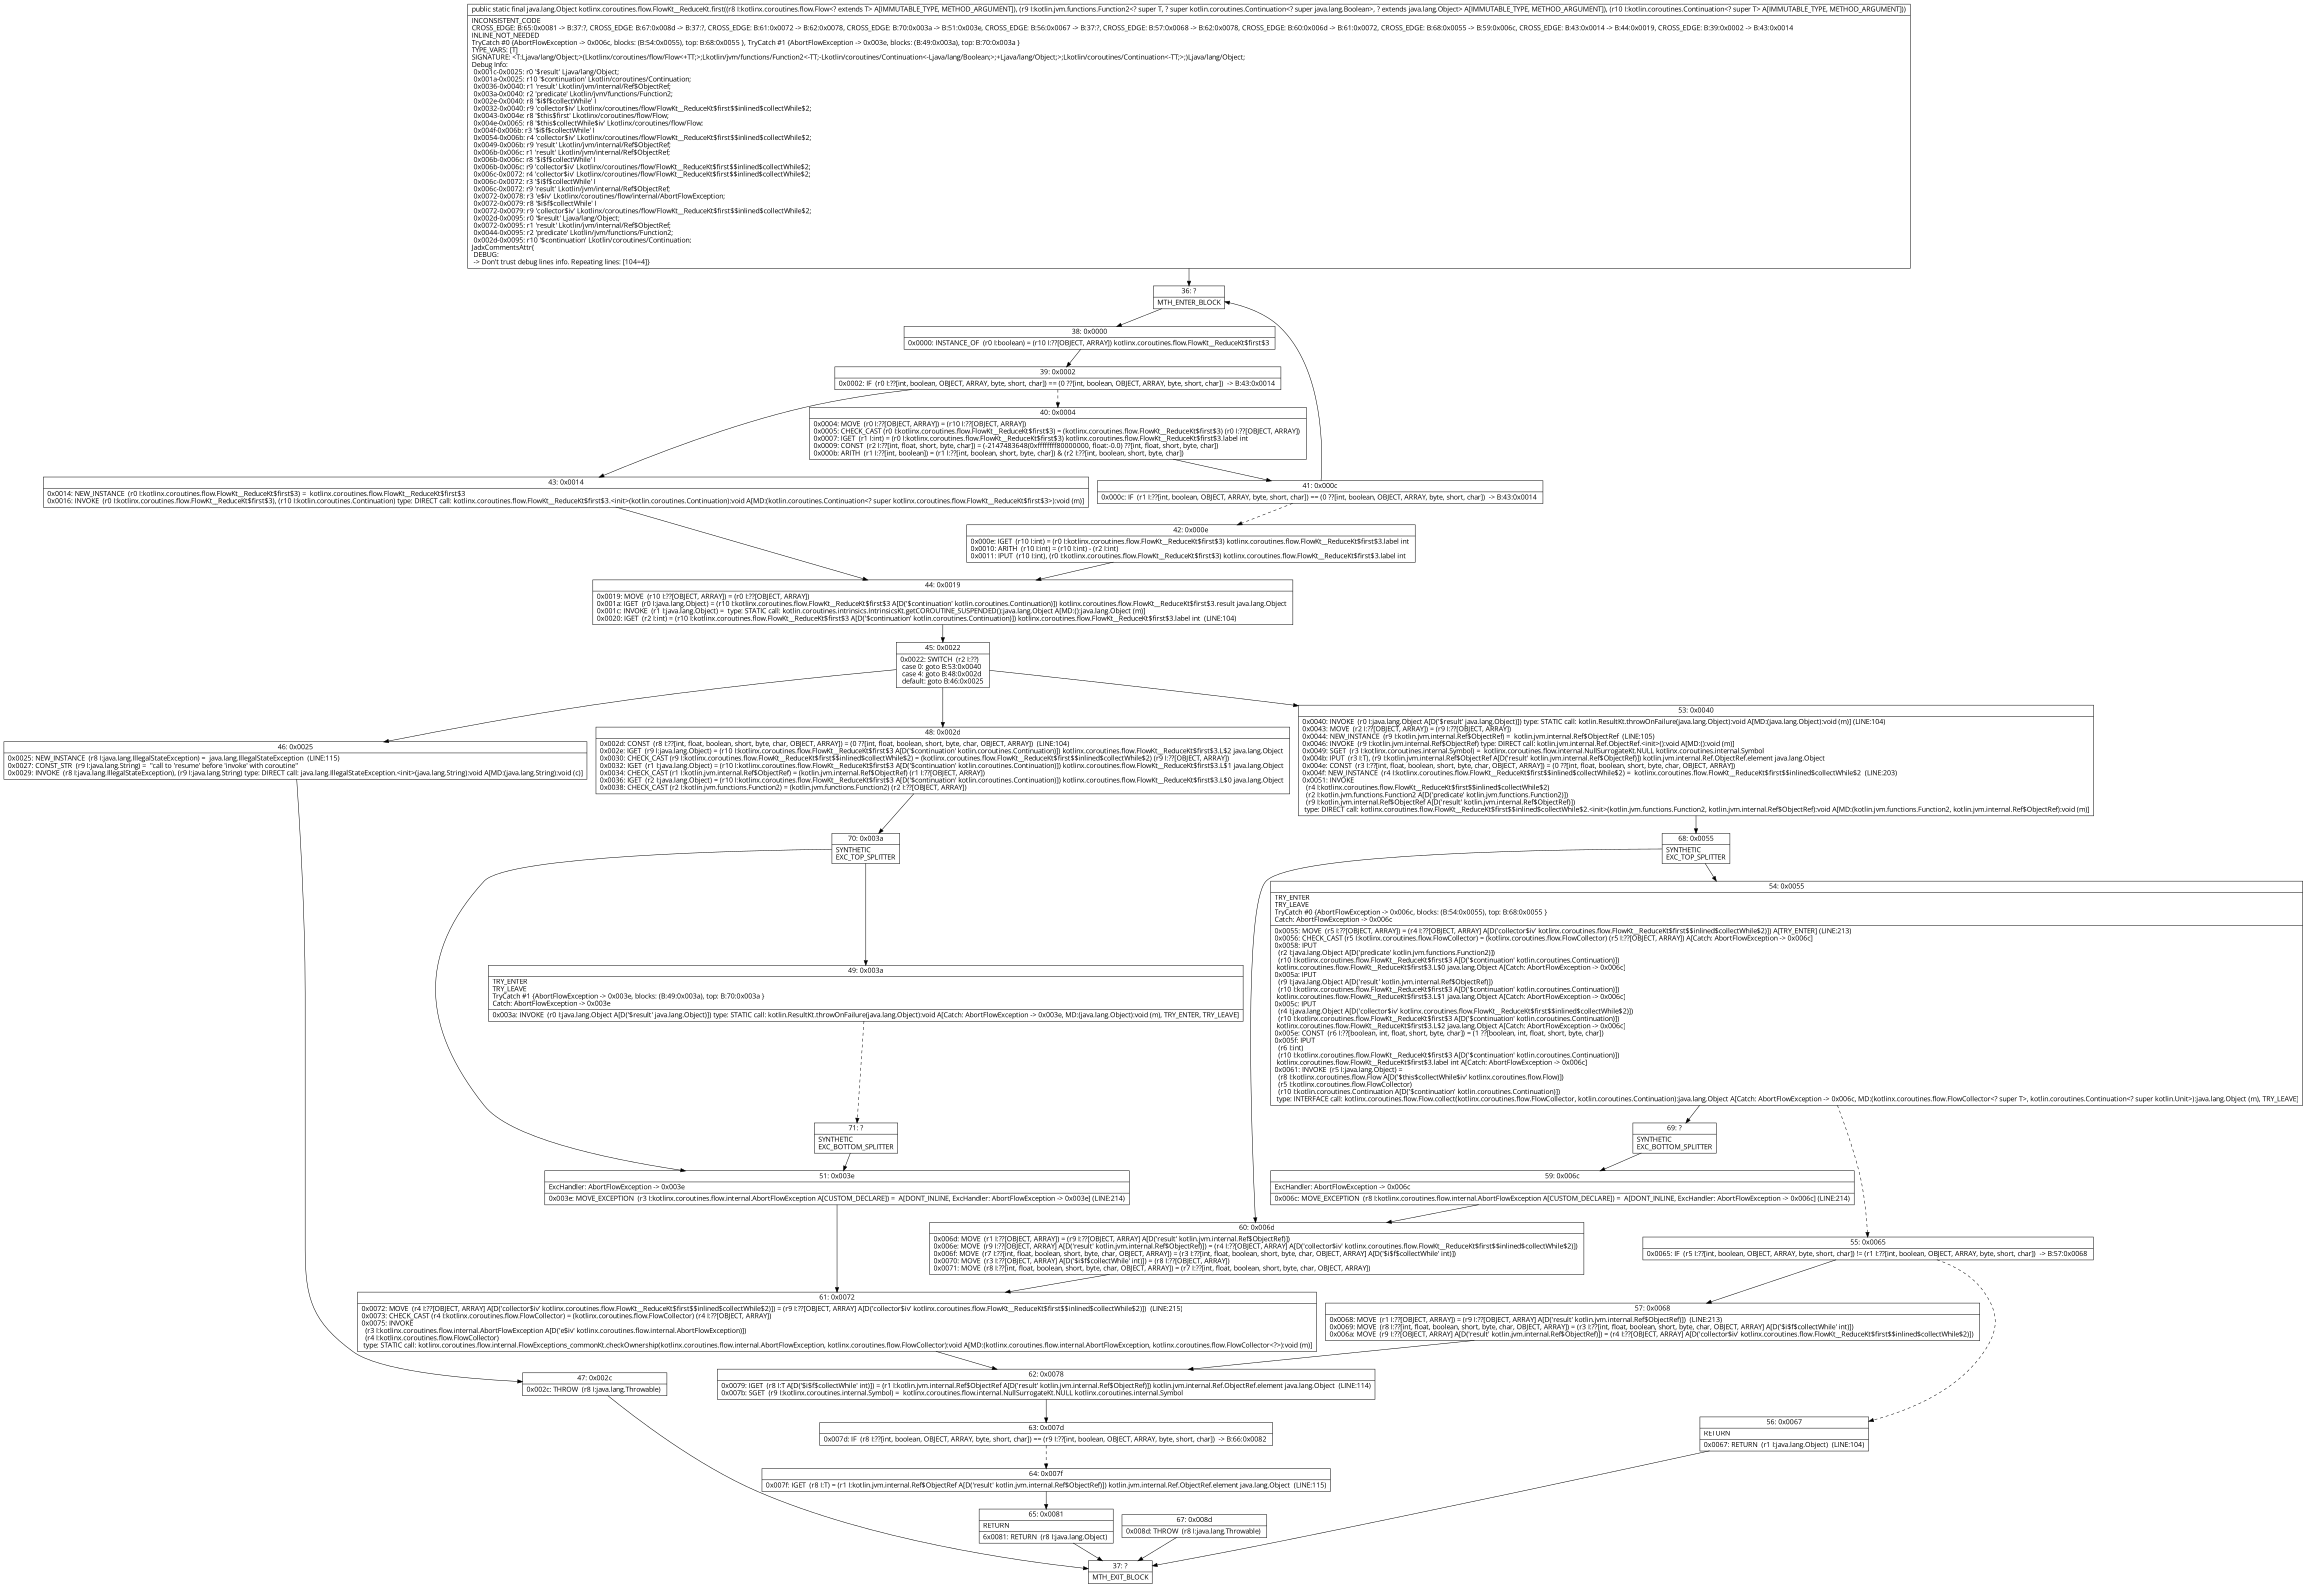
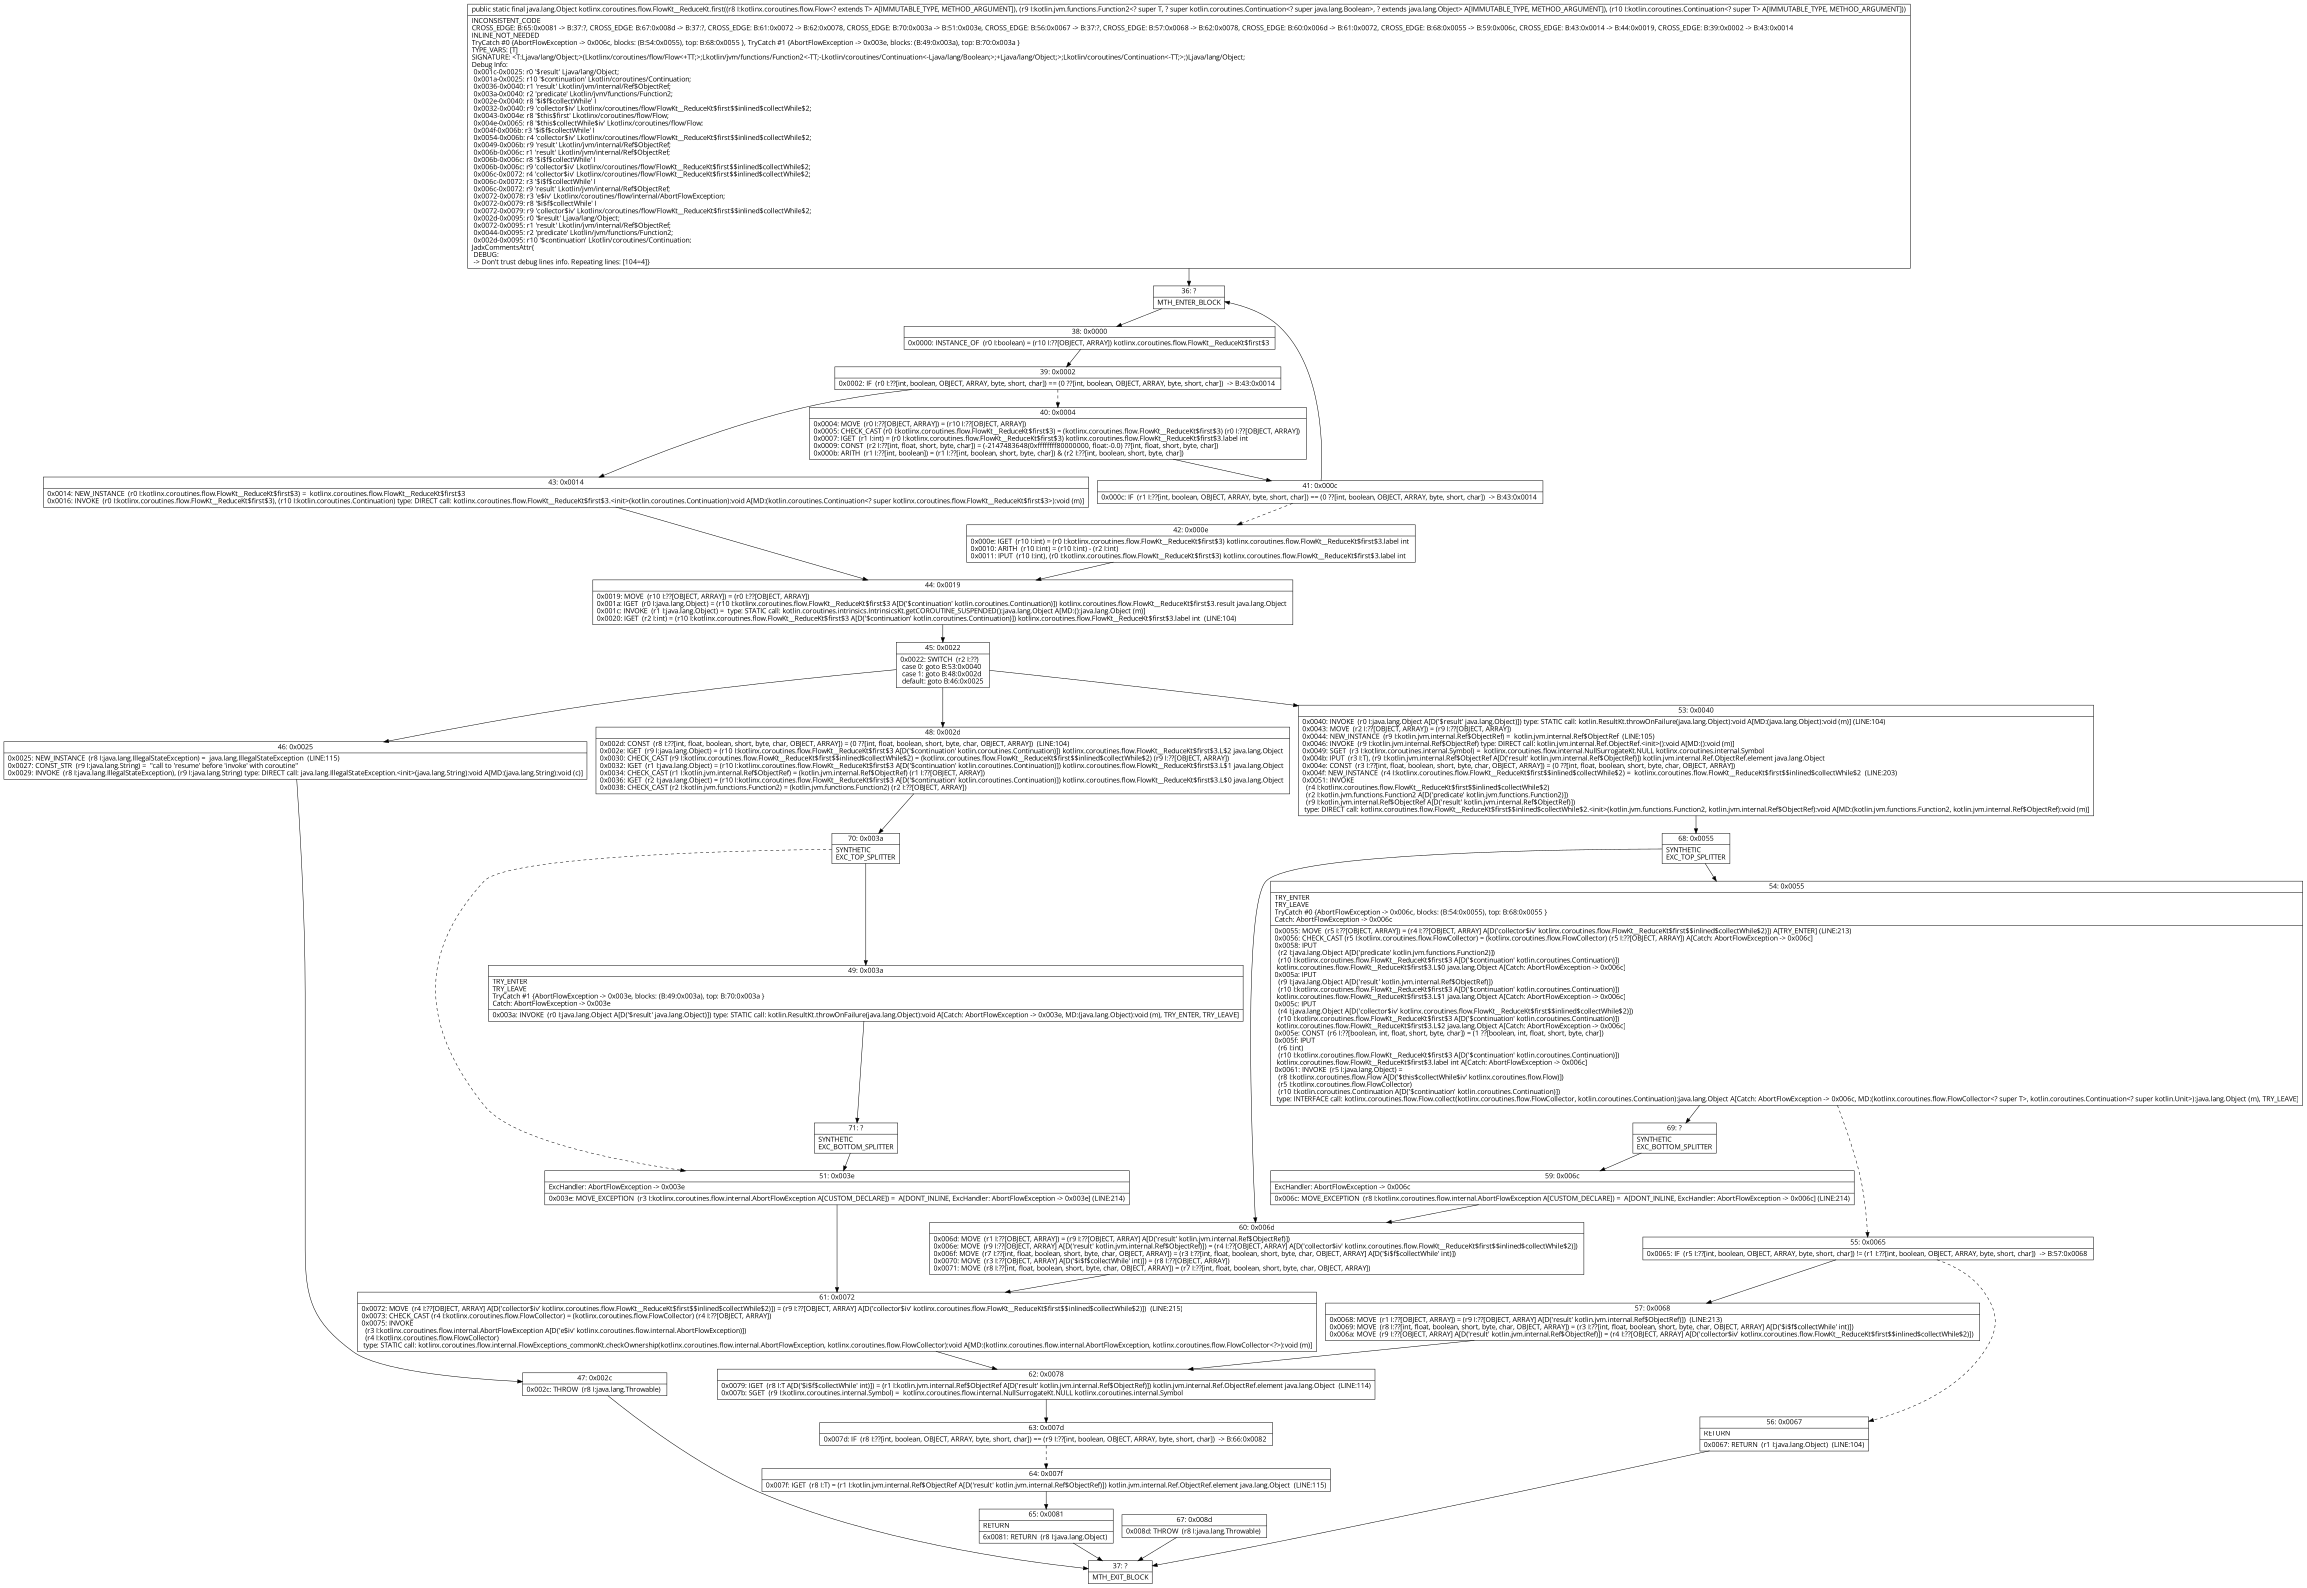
node "45: 0x0022": text "case 4: goto B:48:0x002d" -> "case 1: goto B:48:0x002d"
edge "70: 0x003a" -> "51: 0x003e": style solid -> dashed
edge "49: 0x003a" -> "71: ?": style dashed -> solid
